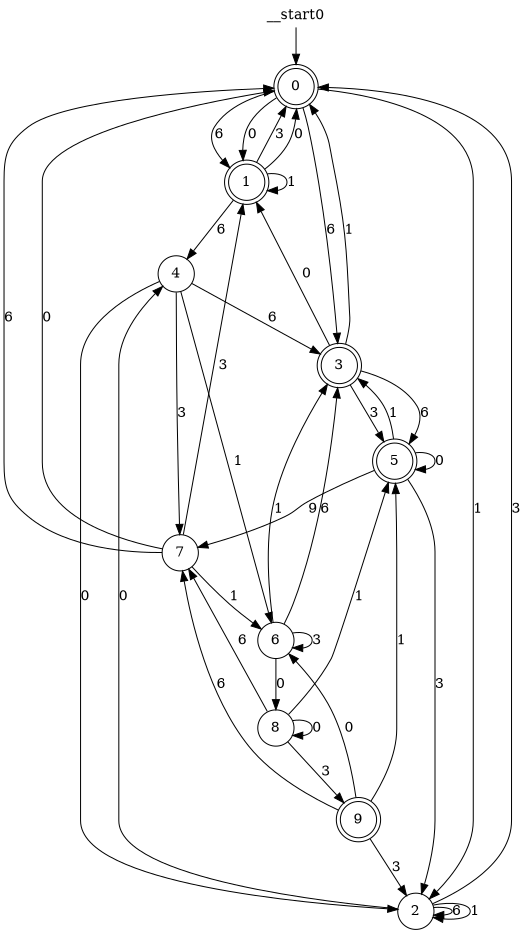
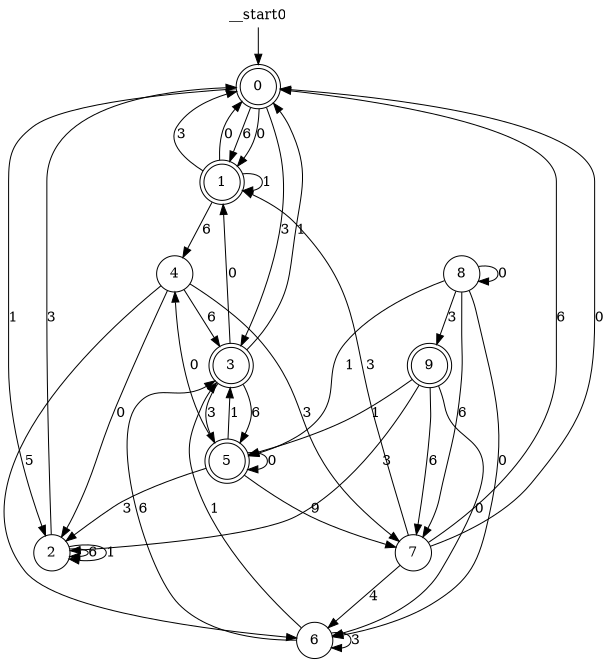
edge "0" -> "3": label "6" -> "3"
edge "4" -> "6": label "1" -> "5"
edge "7" -> "6": label "1" -> "4"
edge "6" -> "8": reversed
edge "2" -> "4": now "5" -> "4"
